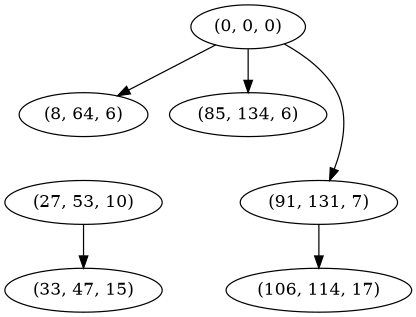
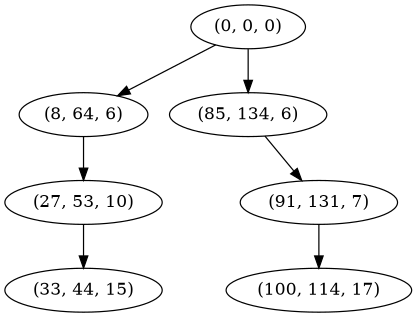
edge "(0, 0, 0)" -> "(91, 131, 7)": now "(85, 134, 6)" -> "(91, 131, 7)"
edge "(8, 64, 6)" -> "(27, 53, 10)": added
node "(33, 47, 15)": label "(33, 47, 15)" -> "(33, 44, 15)"
node "(106, 114, 17)": label "(106, 114, 17)" -> "(100, 114, 17)"
